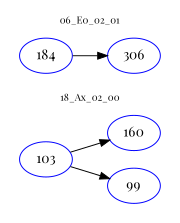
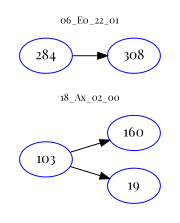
cluster "06_E0_02_01": label "06_E0_02_01" -> "06_E0_22_01"
node "184": label "184" -> "284"
node "306": label "306" -> "308"
node "99": label "99" -> "19"
